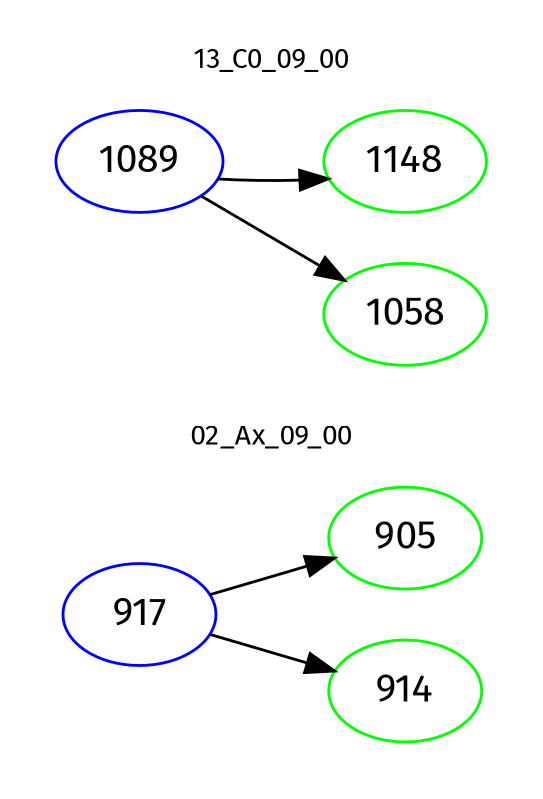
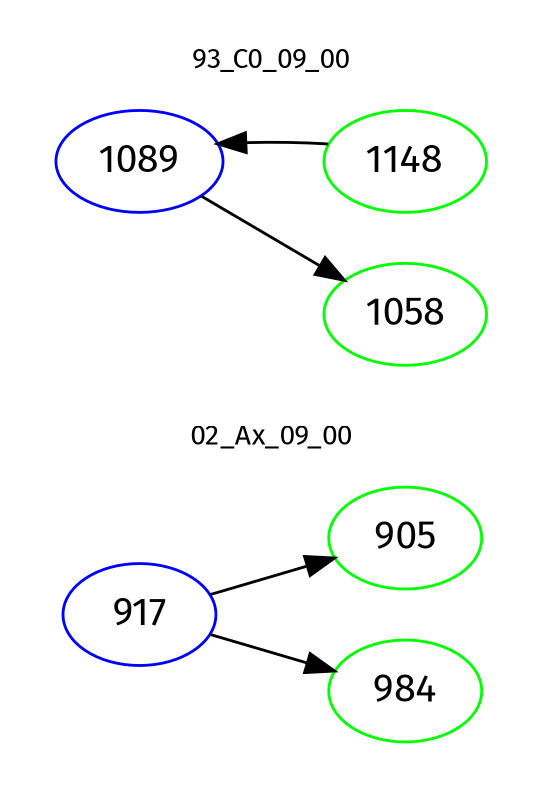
cluster "13_C0_09_00": label "13_C0_09_00" -> "93_C0_09_00"
edge "1089" -> "1148": reversed
node "914": label "914" -> "984"
